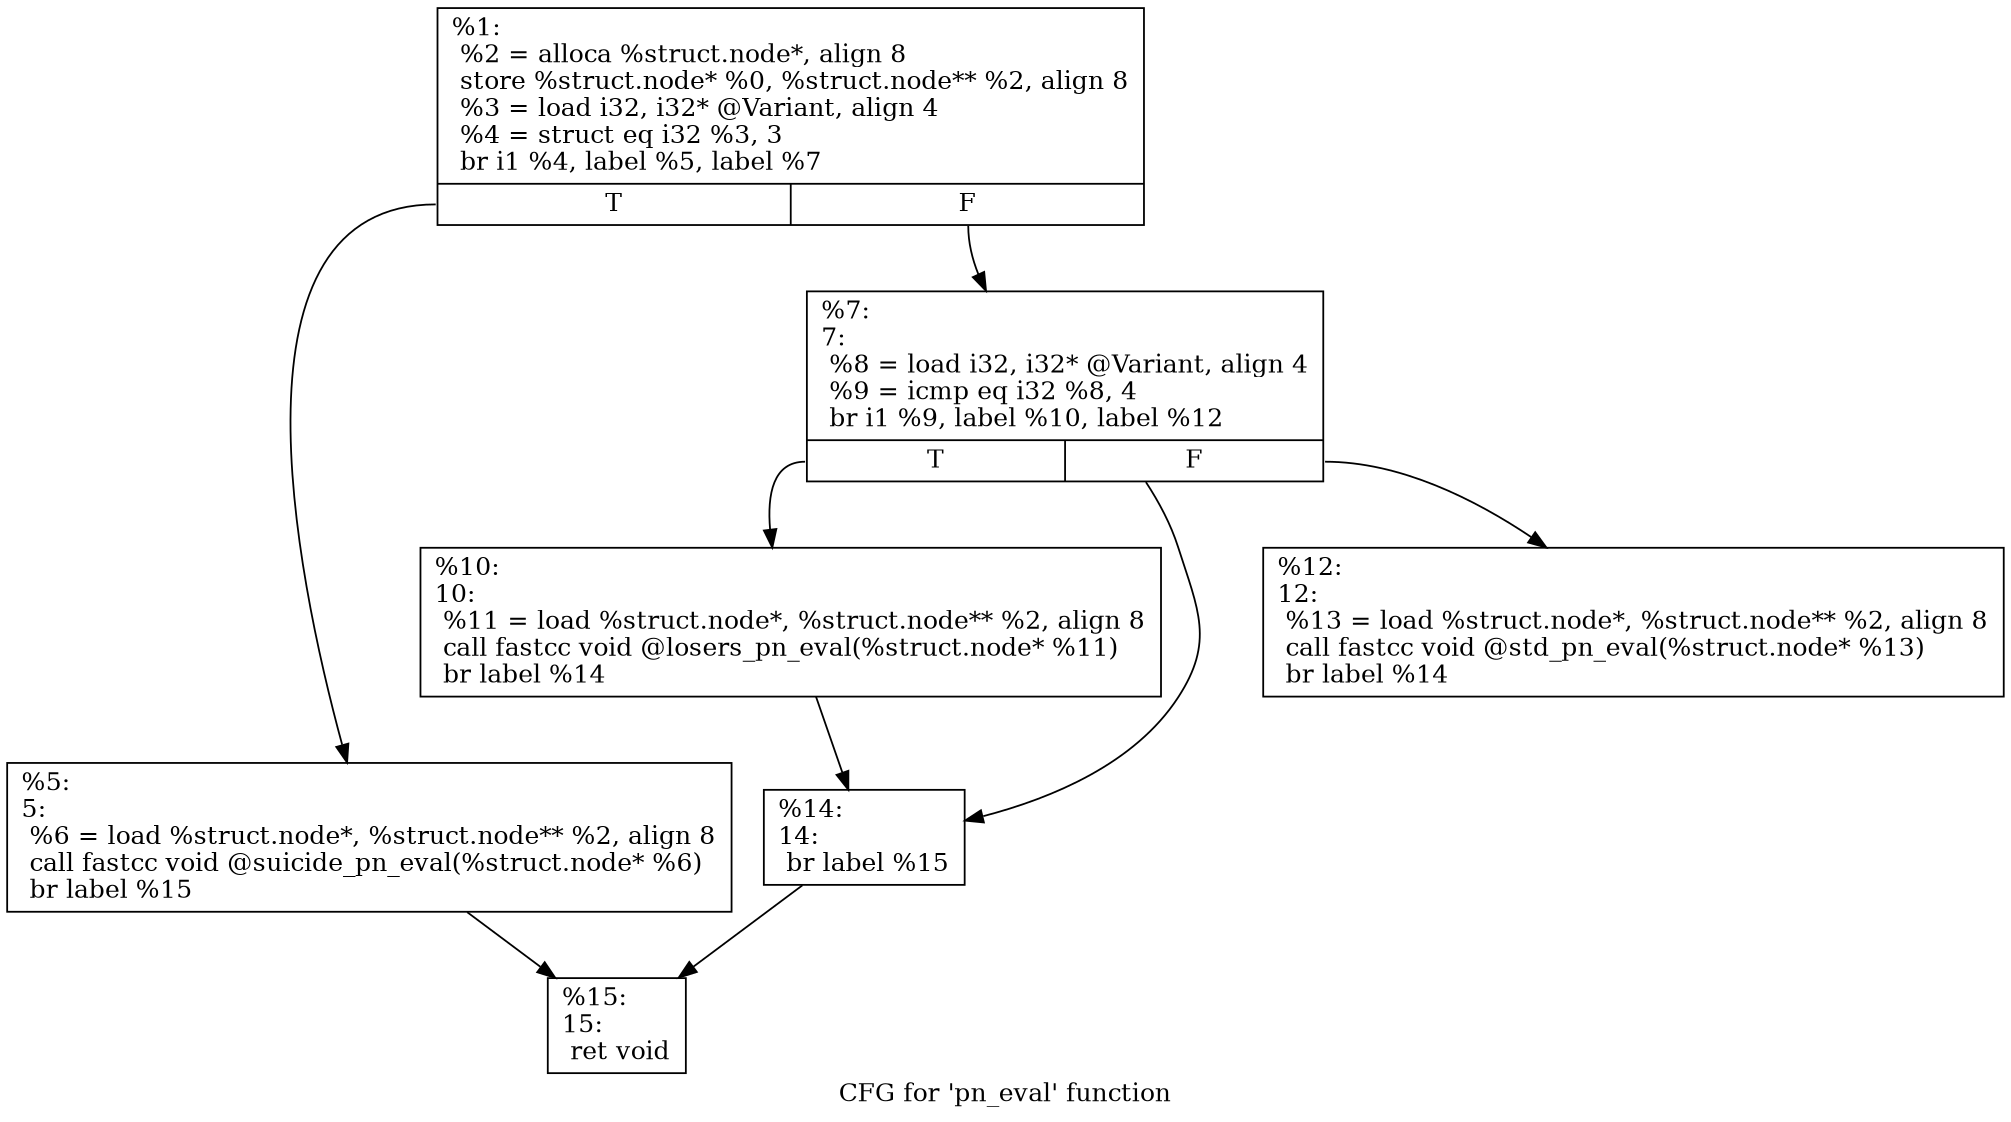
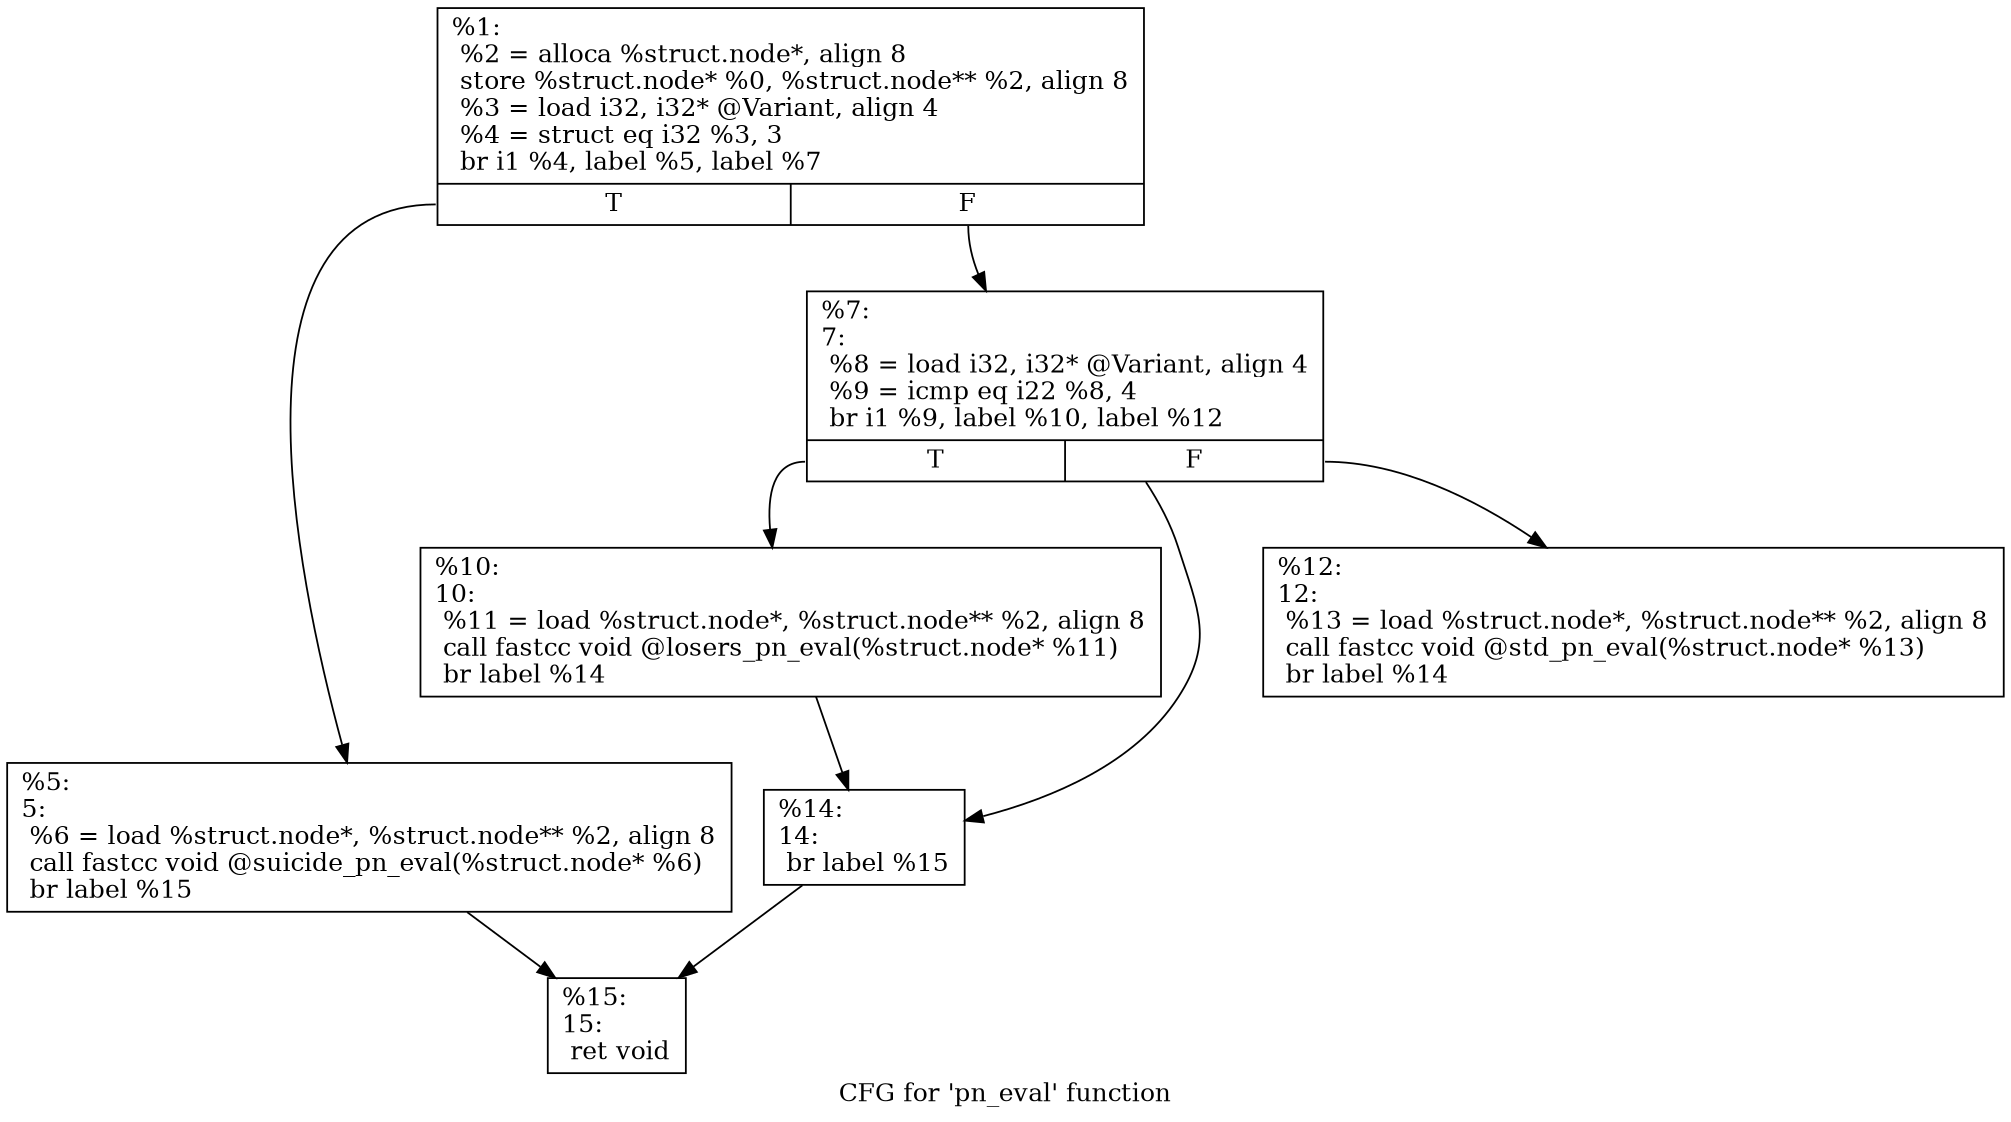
node "%7:": text "%9 = icmp eq i32 %8, 4" -> "%9 = icmp eq i22 %8, 4"
